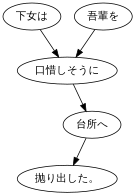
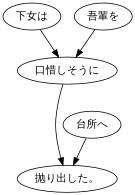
edge "口惜しそうに" -> "台所へ": now "口惜しそうに" -> "抛り出した。"
